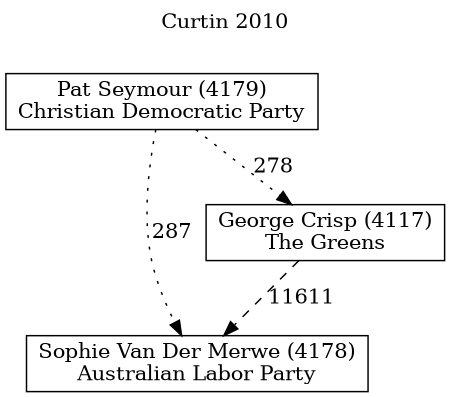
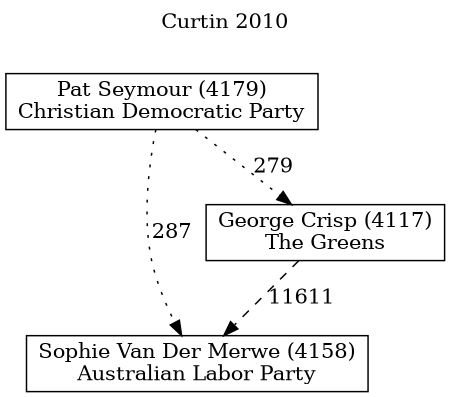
edge "Pat Seymour (4179) Christian Democratic Party" -> "George Crisp (4117) The Greens": label "278" -> "279"
node "Sophie Van Der Merwe (4178) Australian Labor Party": label "Sophie Van Der Merwe (4178) Australian Labor Party" -> "Sophie Van Der Merwe (4158) Australian Labor Party"
